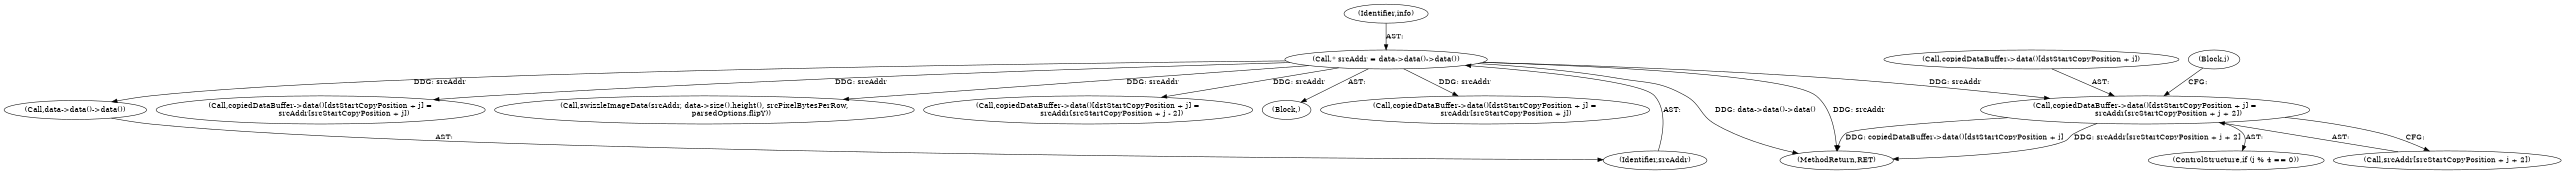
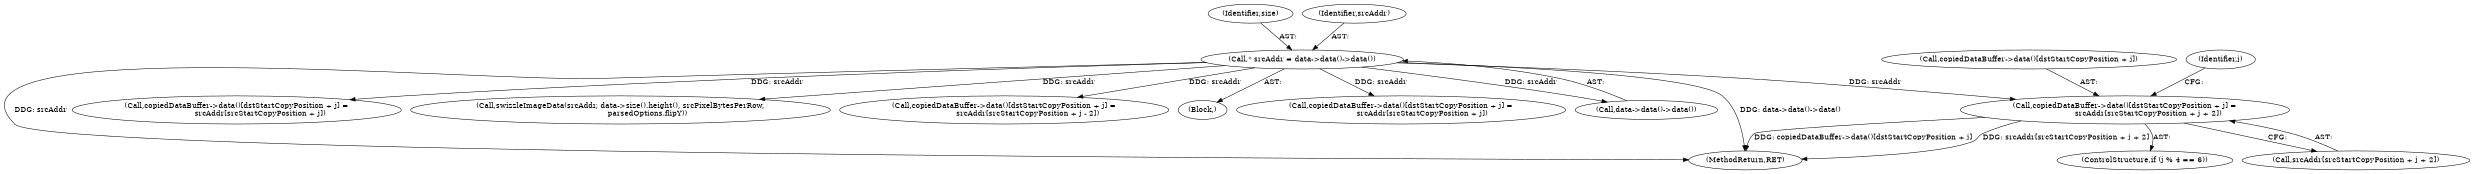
node "(Identifier,info)": label "(Identifier,info)" -> "(Identifier,size)"
node "(Block,j)": label "(Block,j)" -> "(Identifier,j)"
edge "(Call,data->data()->data())" -> "(Identifier,srcAddr)": now "(Call,data->data()->data())" -> "(Call,* srcAddr = data->data()->data())"
node "(ControlStructure,if (j % 4 == 0))": label "(ControlStructure,if (j % 4 == 0))" -> "(ControlStructure,if (j % 4 == 6))"
